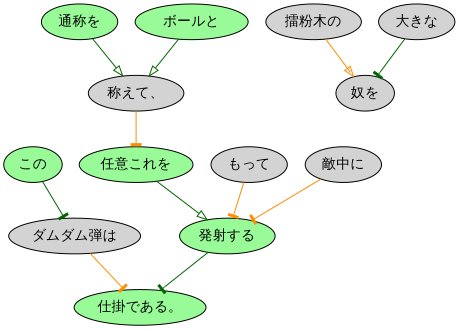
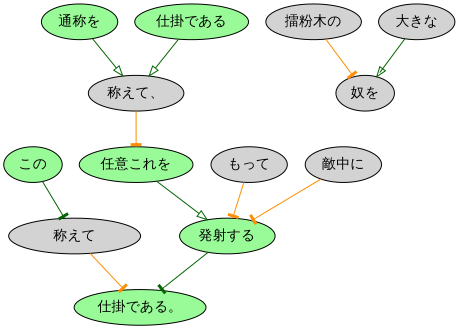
node "ボールと": label "ボールと" -> "仕掛である"
edge "擂粉木の" -> "奴を": arrowhead onormal -> tee
edge "大きな" -> "奴を": arrowhead tee -> onormal
node "ダムダム弾は": label "ダムダム弾は" -> "称えて"
